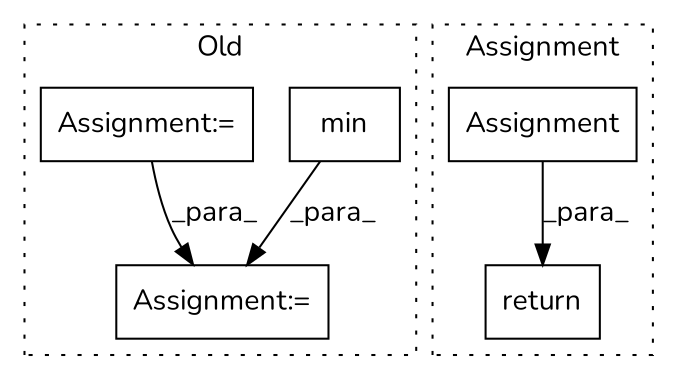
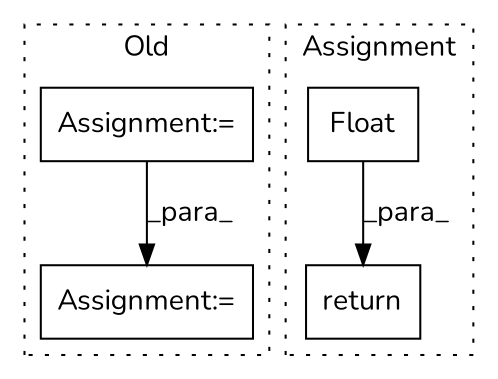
node "min": removed
node "Assignment": label "Assignment" -> "Float"
